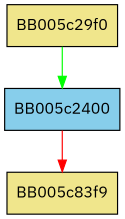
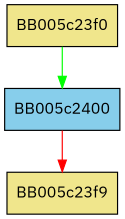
node "BB005c29f0": label "BB005c29f0" -> "BB005c23f0"
node "BB005c83f9": label "BB005c83f9" -> "BB005c23f9"
